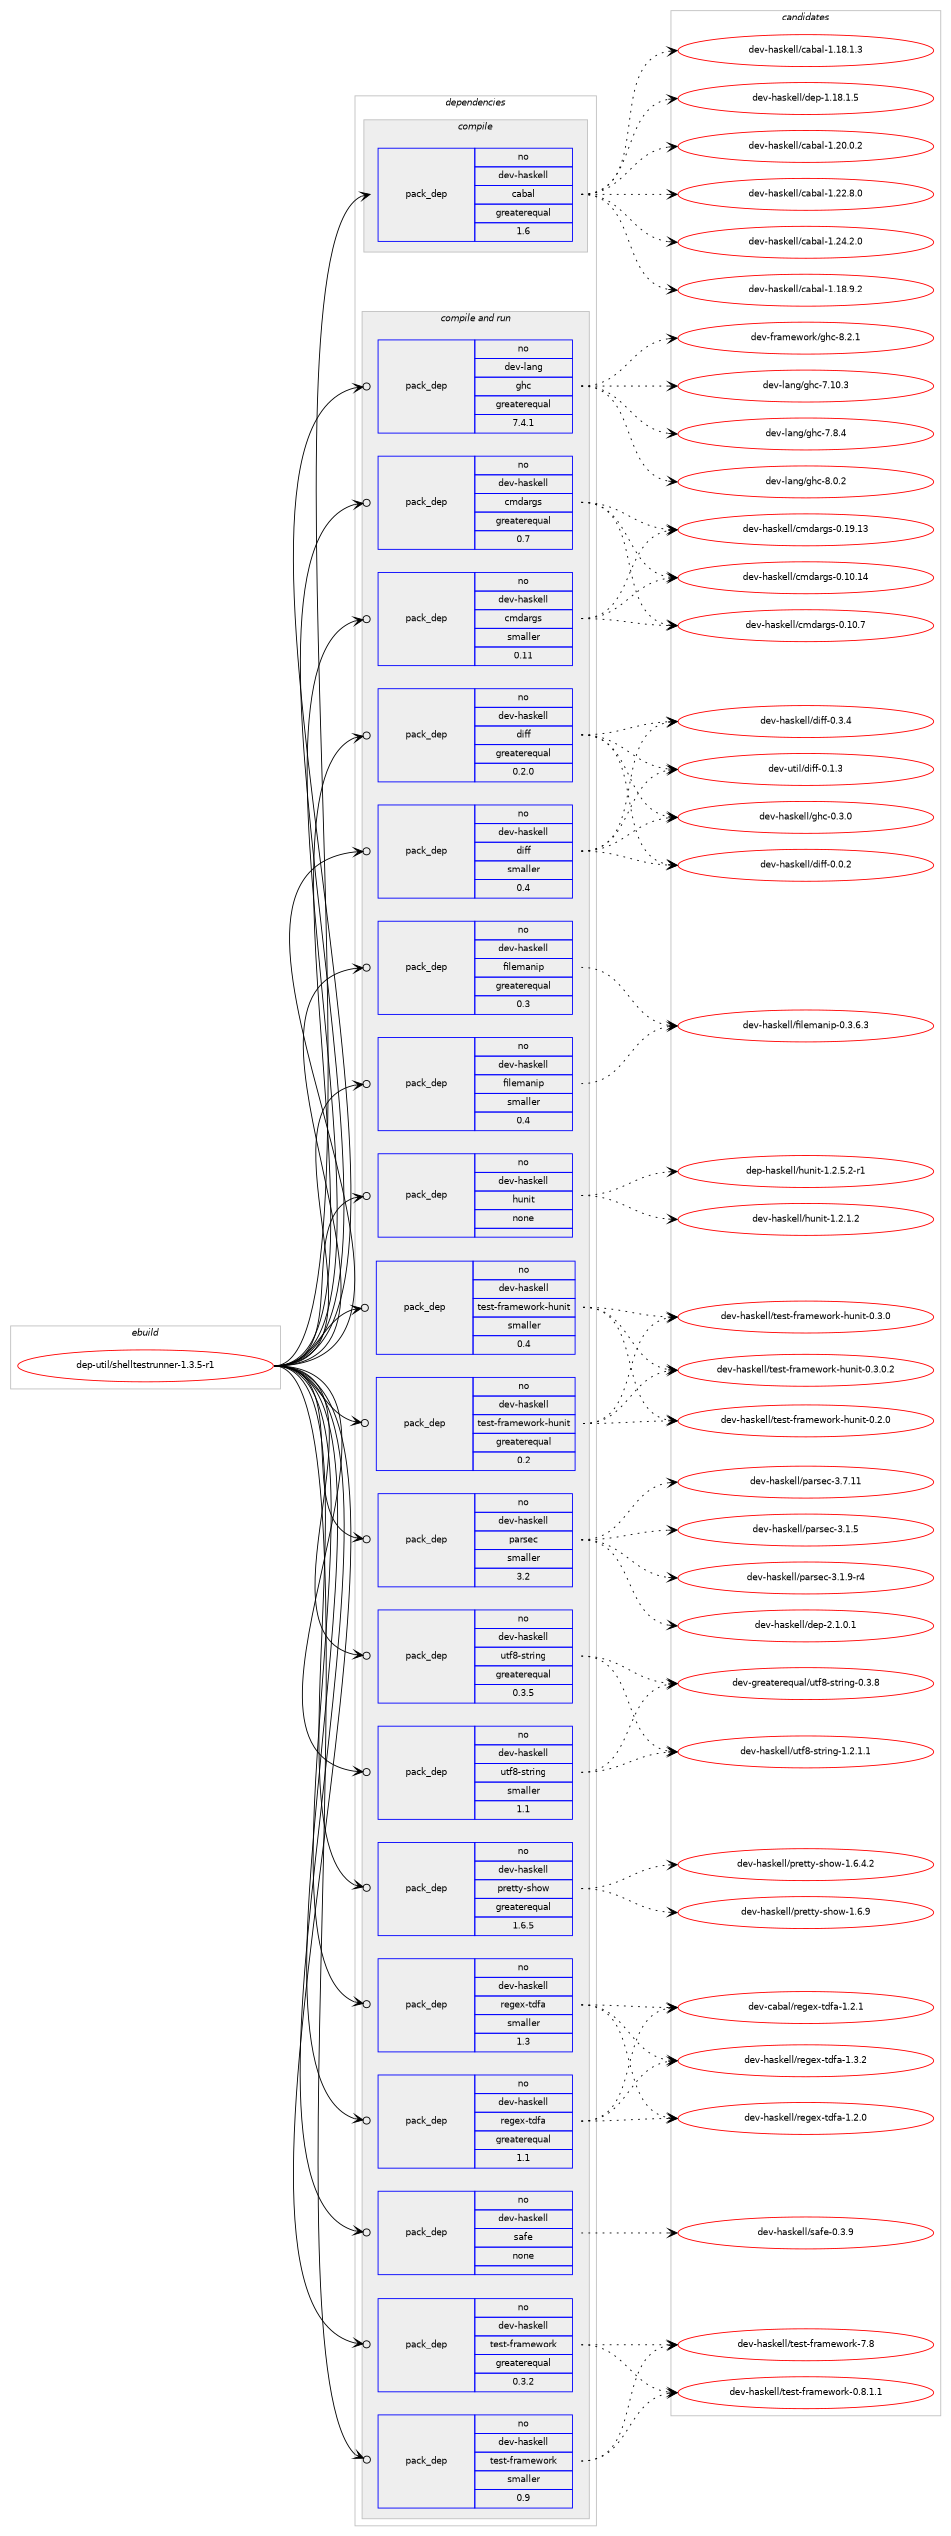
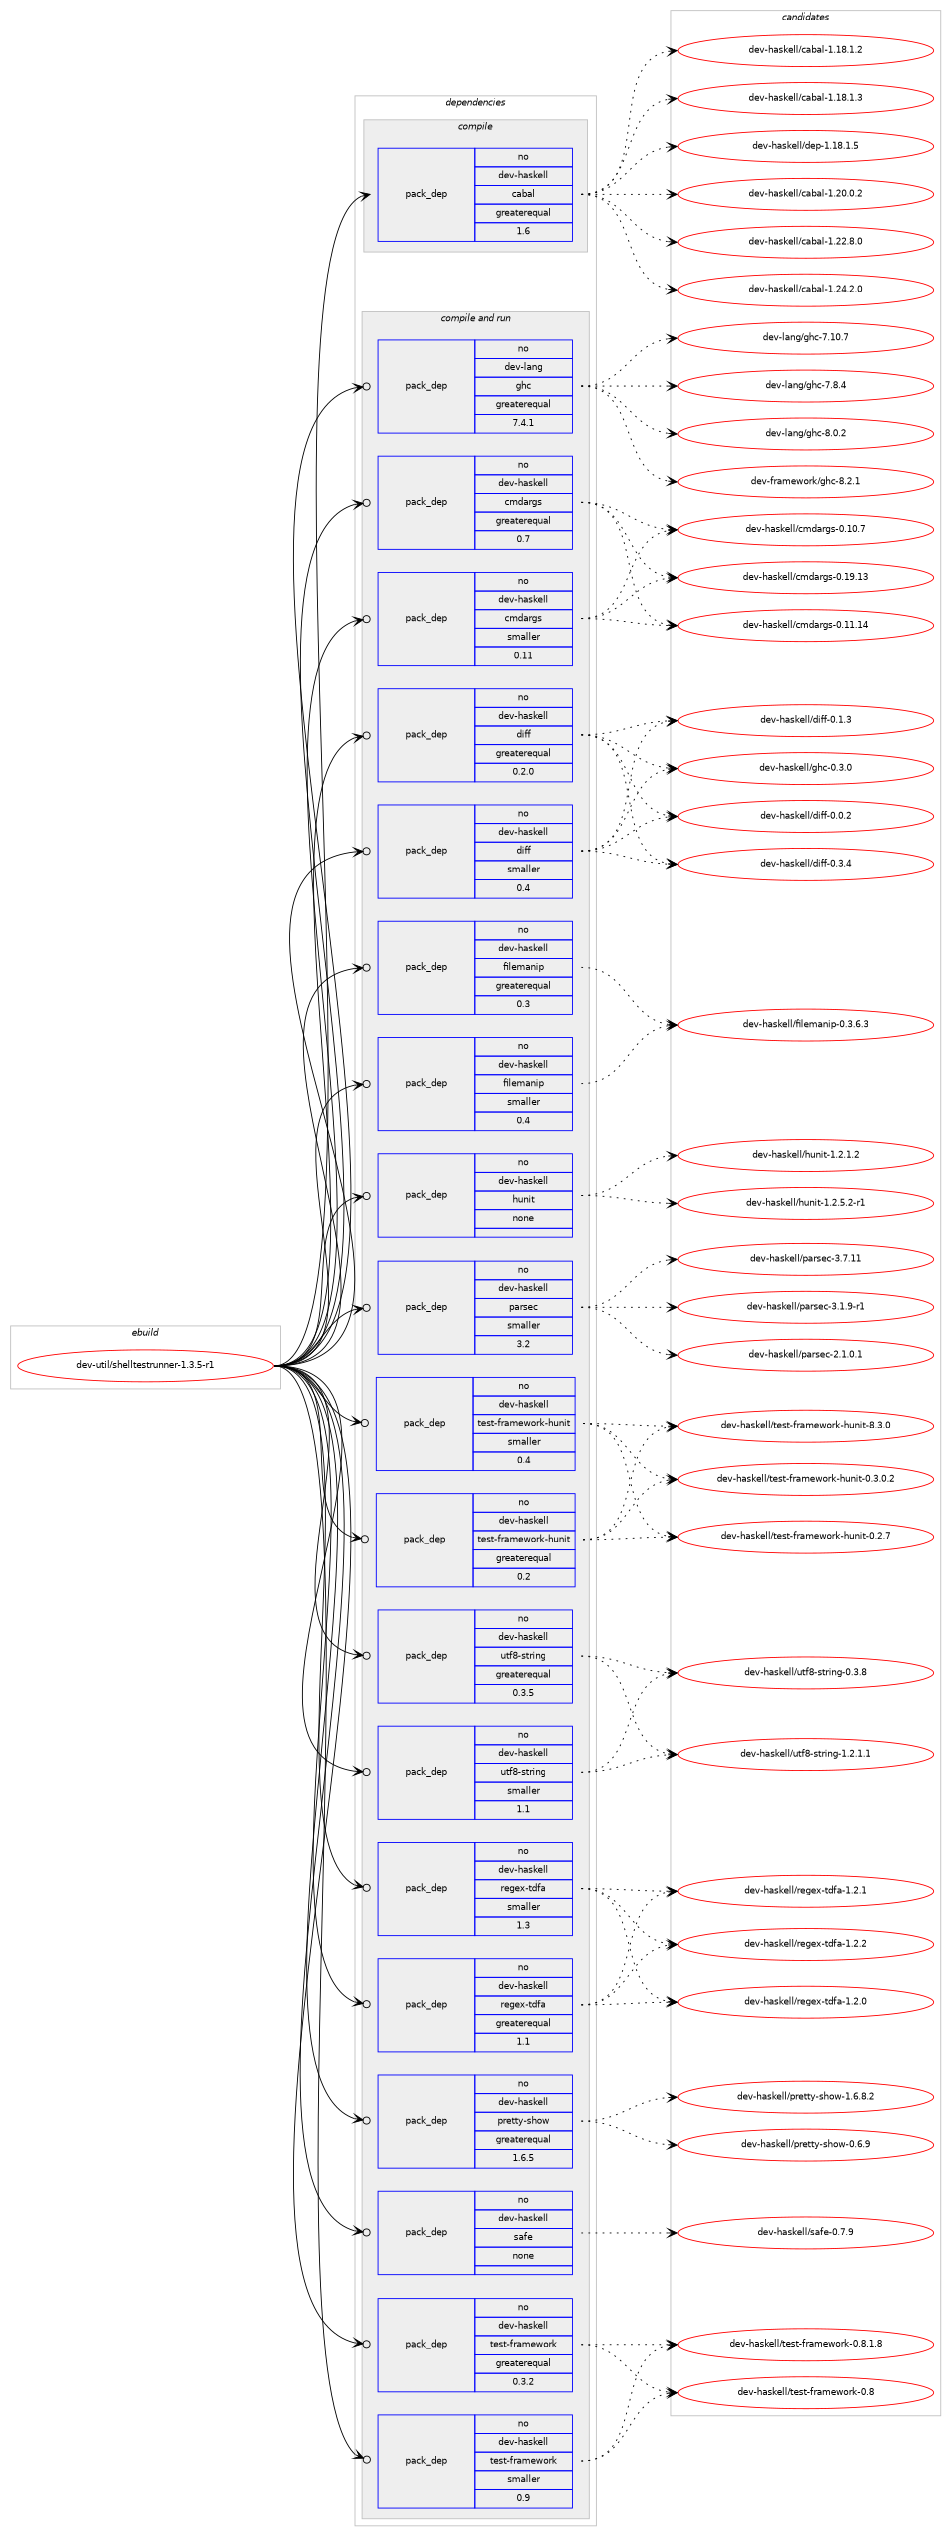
node "dev-haskell/cabal-1.18.9.2": label "dev-haskell/cabal-1.18.9.2" -> "dev-haskell/cabal-1.18.1.2"
node "dev-lang/ghc-7.10.3": label "dev-lang/ghc-7.10.3" -> "dev-lang/ghc-7.10.7"
node "dev-haskell/cmdargs-0.10.14": label "dev-haskell/cmdargs-0.10.14" -> "dev-haskell/cmdargs-0.11.14"
node "dev-util/diff-0.1.3": label "dev-util/diff-0.1.3" -> "dev-haskell/diff-0.1.3"
node "dep-haskell/hunit-1.2.5.2-r1": label "dep-haskell/hunit-1.2.5.2-r1" -> "dev-haskell/hunit-1.2.5.2-r1"
node "dev-haskell/test-framework-hunit-0.3.0": label "dev-haskell/test-framework-hunit-0.3.0" -> "dev-haskell/test-framework-hunit-8.3.0"
node "dep-util/shelltestrunner-1.3.5-r1": label "dep-util/shelltestrunner-1.3.5-r1" -> "dev-util/shelltestrunner-1.3.5-r1"
node "dev-haskell/test-framework-hunit-0.2.0": label "dev-haskell/test-framework-hunit-0.2.0" -> "dev-haskell/test-framework-hunit-0.2.7"
node "dev-haskell/parsec-3.1.5": removed
node "dev-haskell/parsec-3.1.9-r4": label "dev-haskell/parsec-3.1.9-r4" -> "dev-haskell/parsec-3.1.9-r1"
node "dev-haskell/dep-2.1.0.1": label "dev-haskell/dep-2.1.0.1" -> "dev-haskell/parsec-2.1.0.1"
node "dev-greaterequal/utf8-string-0.3.8": label "dev-greaterequal/utf8-string-0.3.8" -> "dev-haskell/utf8-string-0.3.8"
node "dev-haskell/pretty-show-1.6.4.2": label "dev-haskell/pretty-show-1.6.4.2" -> "dev-haskell/pretty-show-1.6.8.2"
node "dev-haskell/pretty-show-1.6.9": label "dev-haskell/pretty-show-1.6.9" -> "dev-haskell/pretty-show-0.6.9"
node "dev-cabal/regex-tdfa-1.2.1": label "dev-cabal/regex-tdfa-1.2.1" -> "dev-haskell/regex-tdfa-1.2.1"
node "dev-haskell/regex-tdfa-1.3.2": label "dev-haskell/regex-tdfa-1.3.2" -> "dev-haskell/regex-tdfa-1.2.2"
node "dev-haskell/safe-0.3.9": label "dev-haskell/safe-0.3.9" -> "dev-haskell/safe-0.7.9"
node "dev-haskell/test-framework-7.8": label "dev-haskell/test-framework-7.8" -> "dev-haskell/test-framework-0.8"
node "dev-haskell/test-framework-0.8.1.1": label "dev-haskell/test-framework-0.8.1.1" -> "dev-haskell/test-framework-0.8.1.8"
